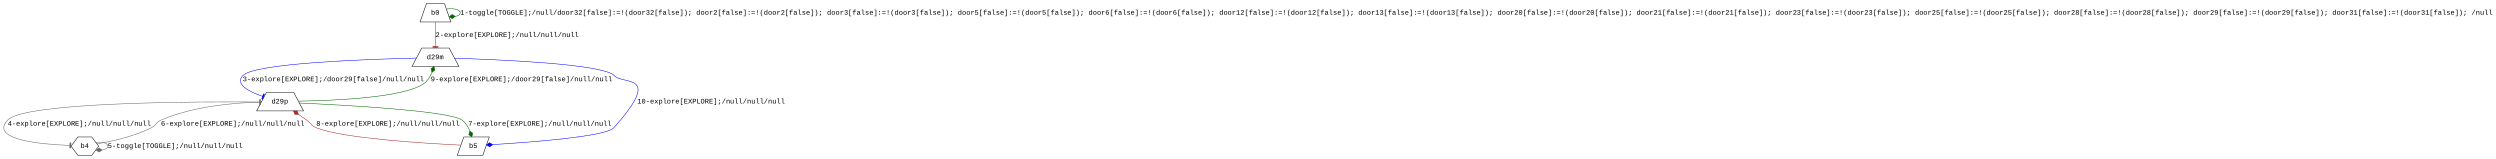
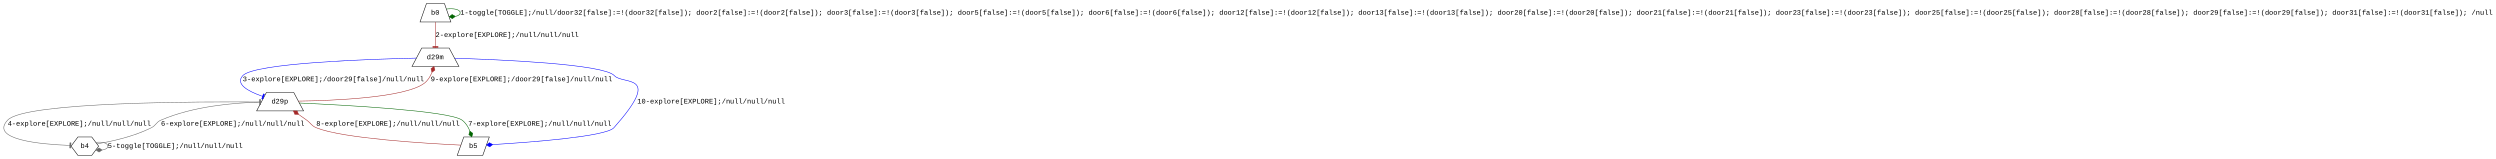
edge "d29p" -> "d29m": color darkgreen -> brown
